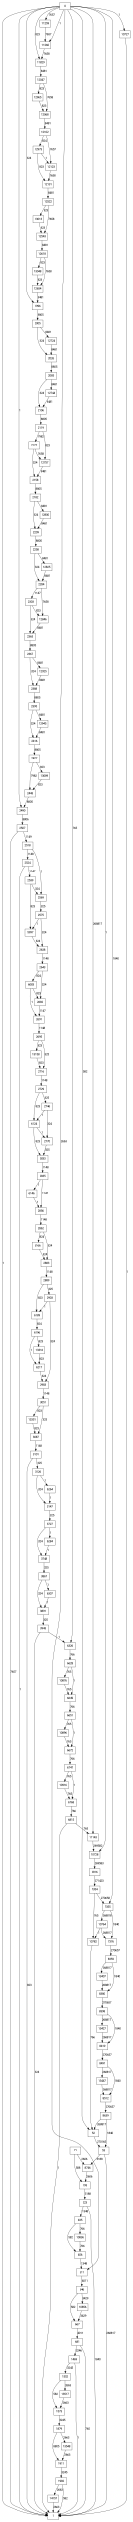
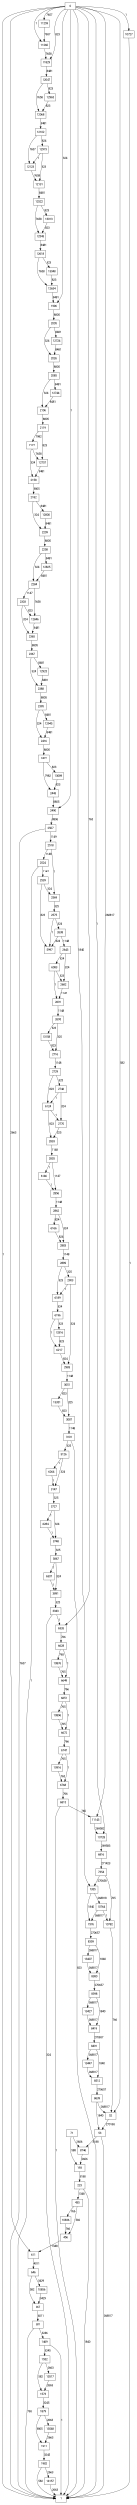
edge "5997" -> "2638": reversed
